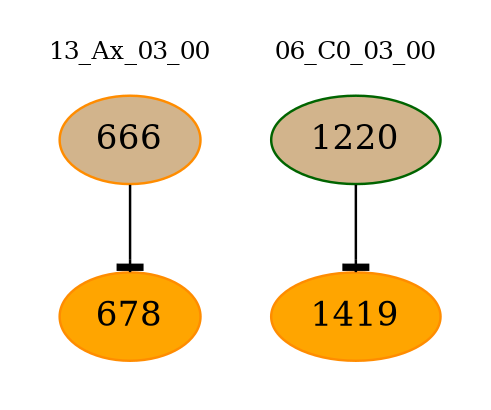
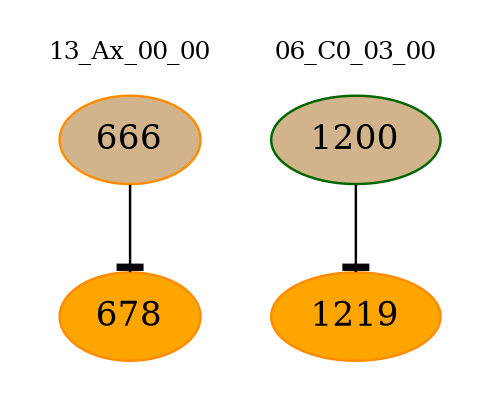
cluster "13_Ax_03_00": label "13_Ax_03_00" -> "13_Ax_00_00"
node "1220": label "1220" -> "1200"
node "1419": label "1419" -> "1219"
